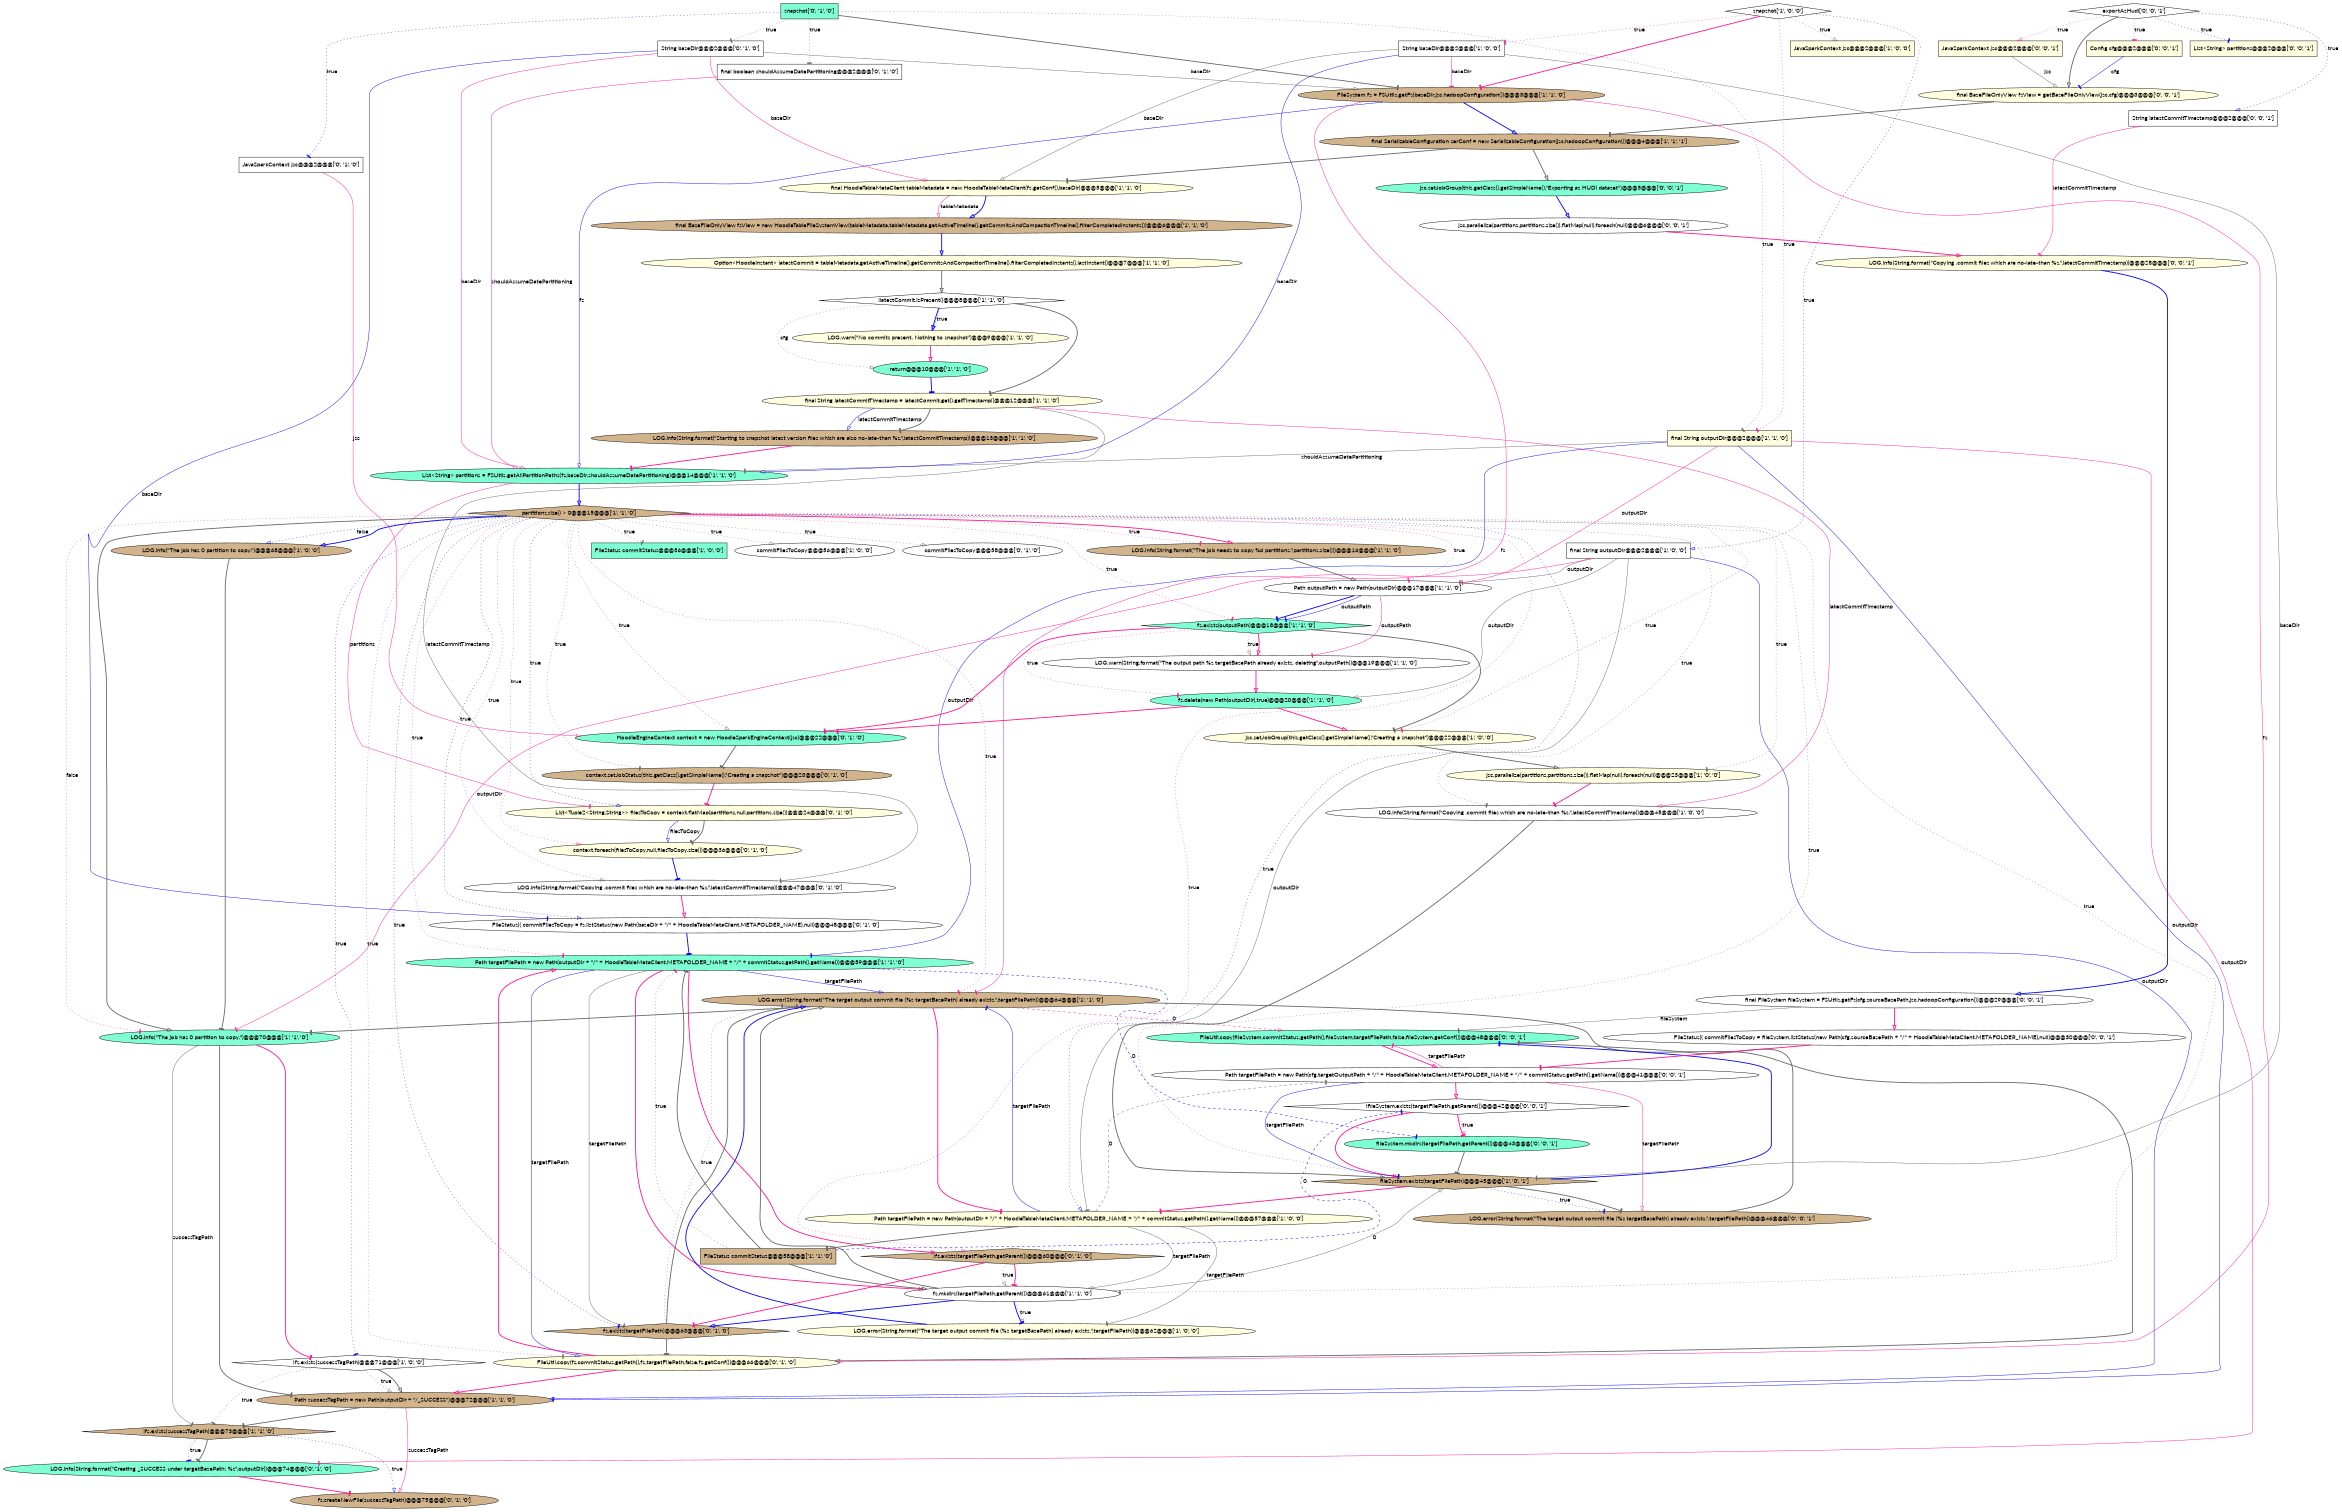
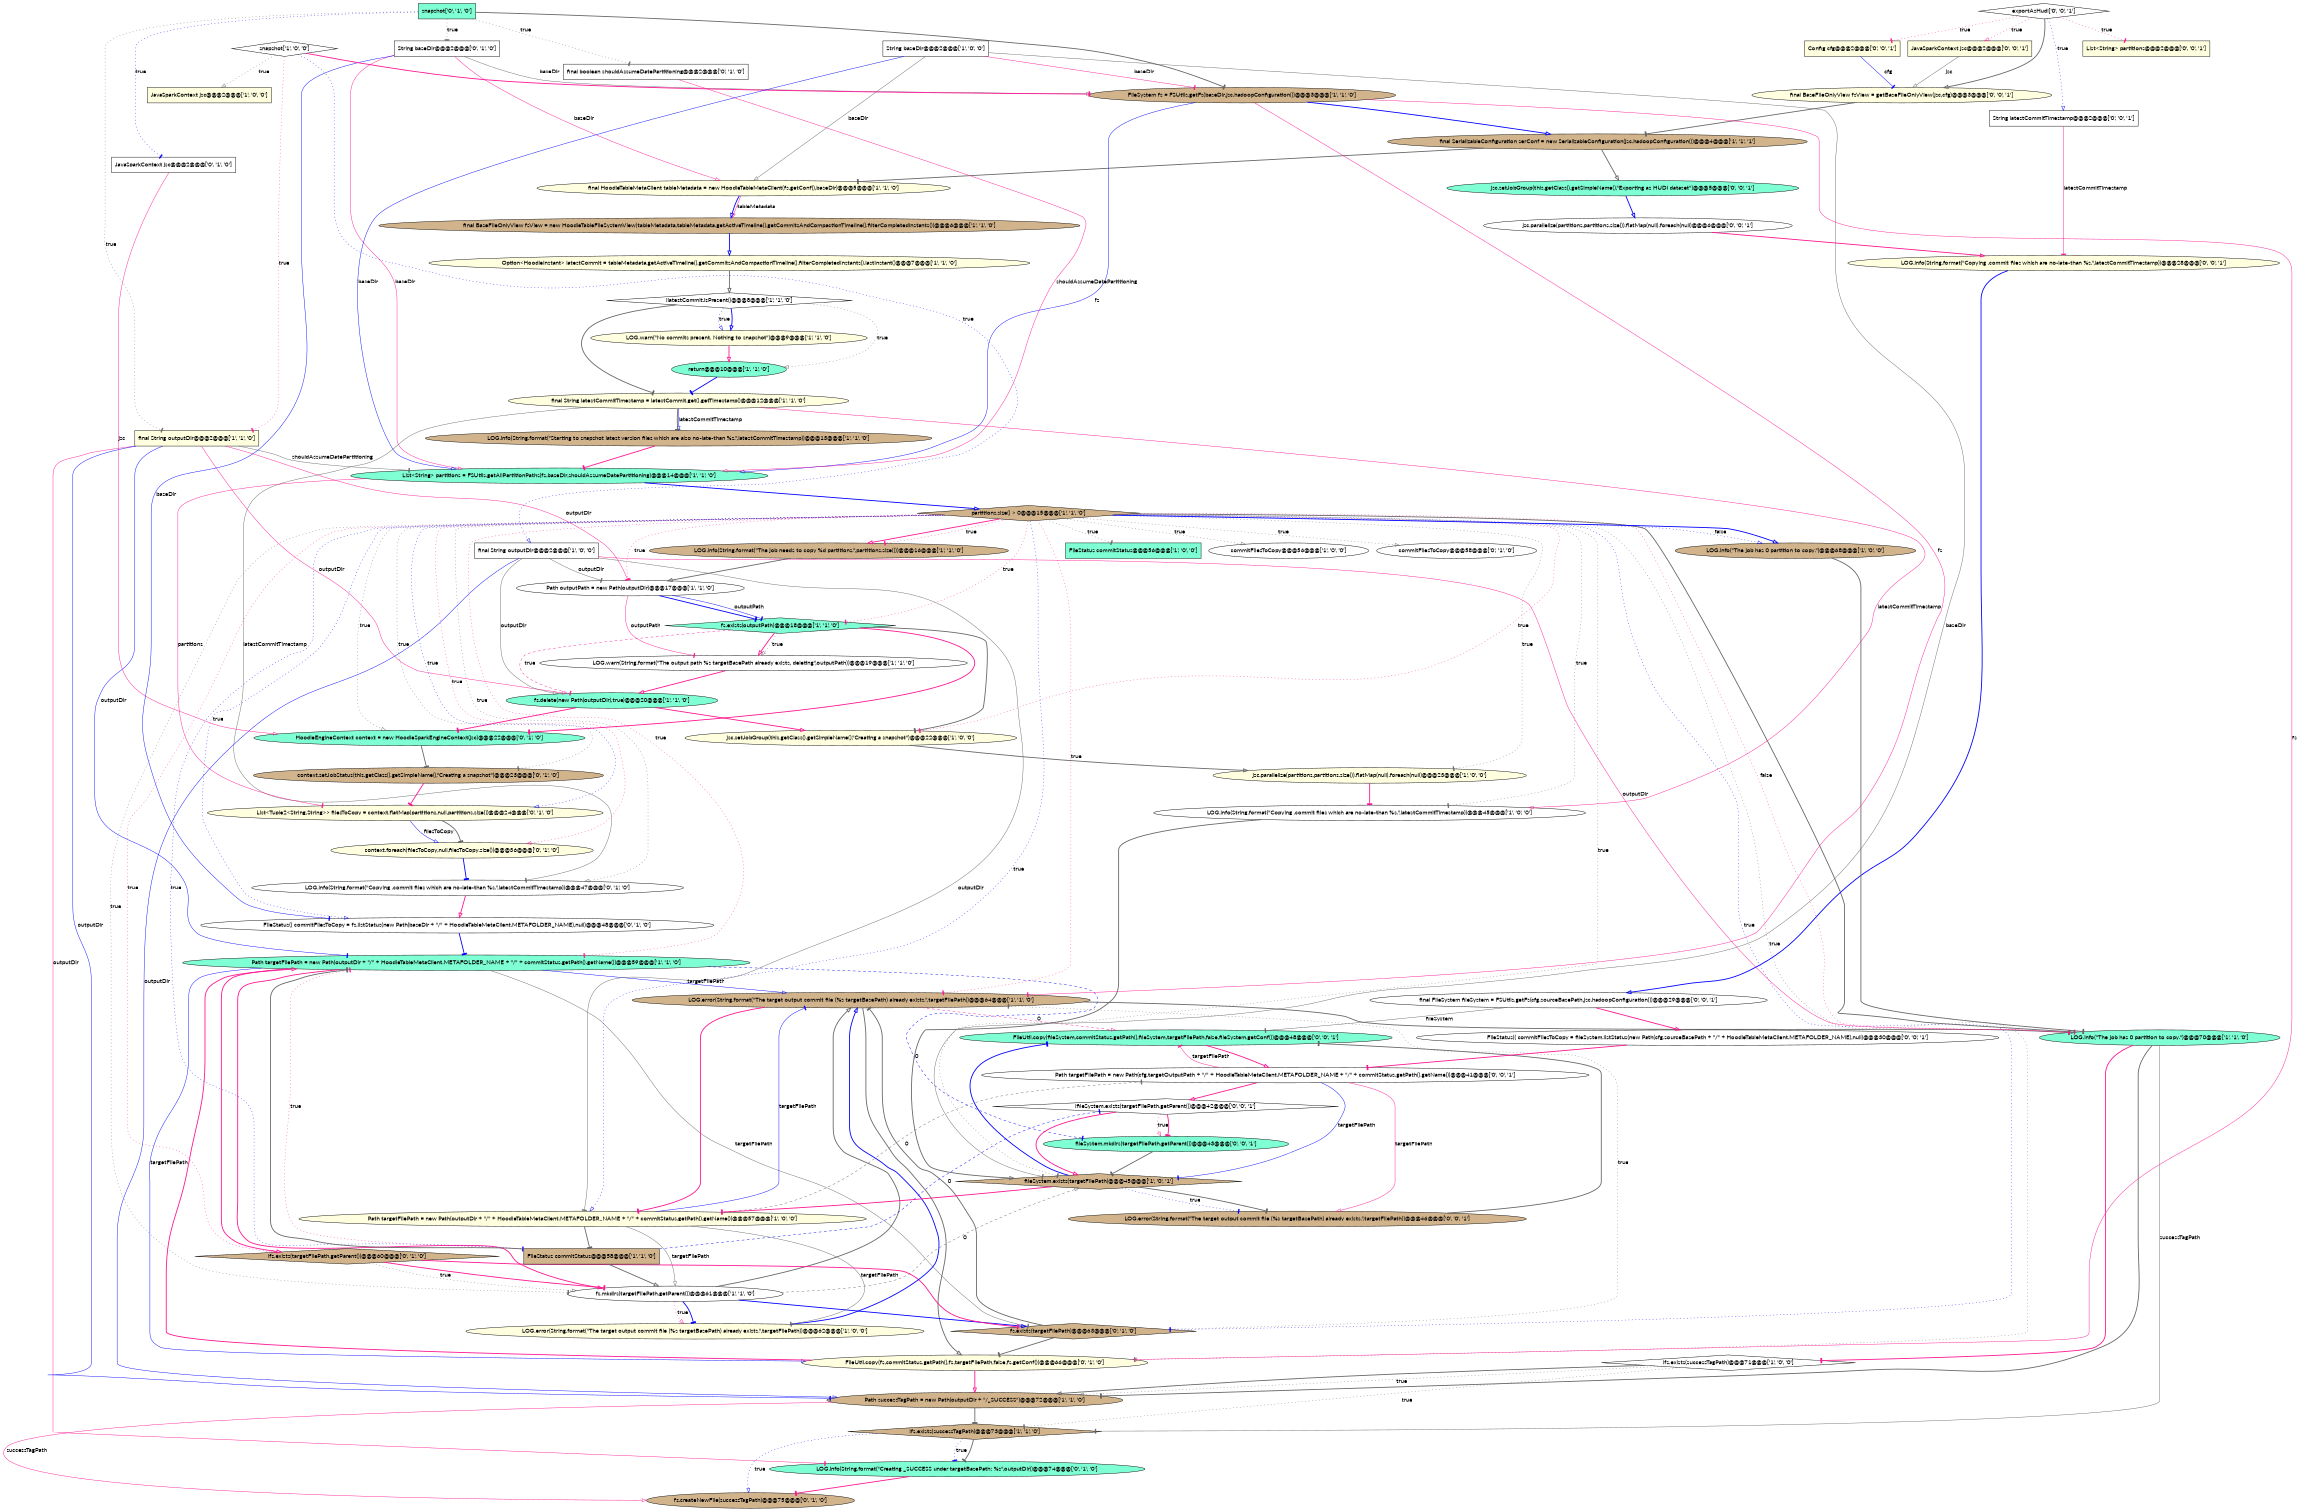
edge "snapshot['1', '0', '0']" -> "String baseDir@@@2@@@['1', '0', '0']": removed, label "true"
edge "exportAsHudi['0', '0', '1']" -> "List<String> partitions@@@2@@@['0', '0', '1']": color blue -> deeppink
edge "!latestCommit.isPresent()@@@8@@@['1', '1', '0']" -> "return@@@10@@@['1', '1', '0']": label "cfg" -> "true"
edge "final String outputDir@@@2@@@['1', '1', '0']" -> "fs.delete(new Path(outputDir),true)@@@20@@@['1', '1', '0']": added, label "outputDir"
edge "fs.exists(outputPath)@@@18@@@['1', '1', '0']" -> "fs.delete(new Path(outputDir),true)@@@20@@@['1', '1', '0']": style dotted -> dashed
edge "partitions.size() > 0@@@15@@@['1', '1', '0']" -> "!fs.exists(successTagPath)@@@71@@@['1', '0', '0']": now "partitions.size() > 0@@@15@@@['1', '1', '0']" -> "FileStatus commitStatus@@@58@@@['1', '1', '0']"
edge "fs.mkdirs(targetFilePath.getParent())@@@61@@@['1', '1', '0']" -> "fileSystem.exists(targetFilePath)@@@45@@@['1', '0', '1']": style solid -> dashed
